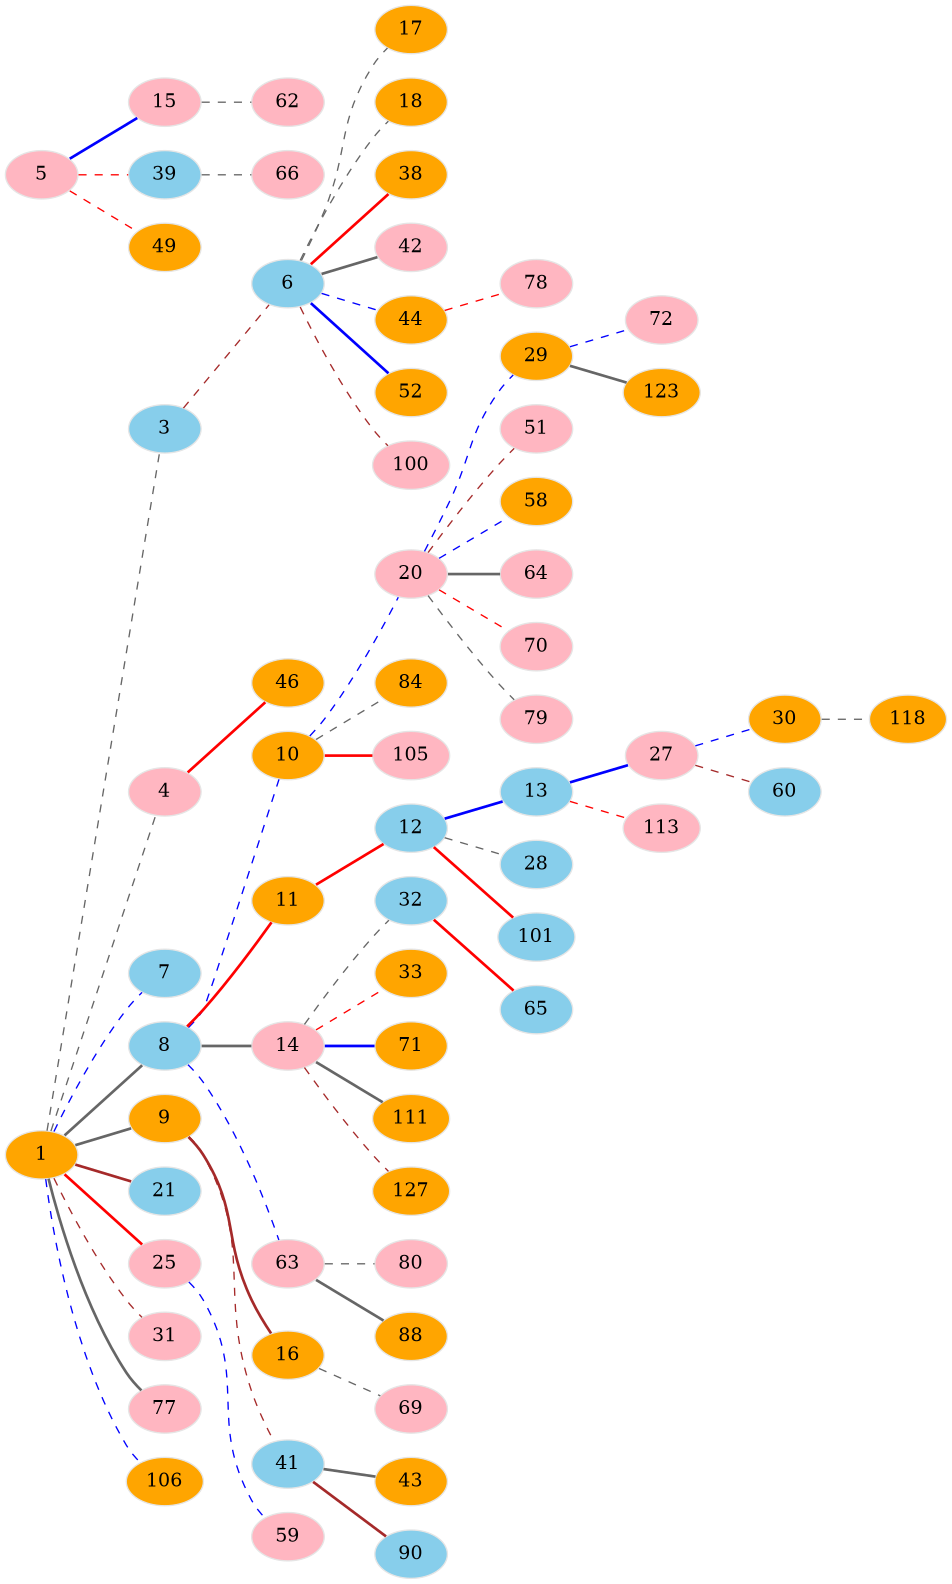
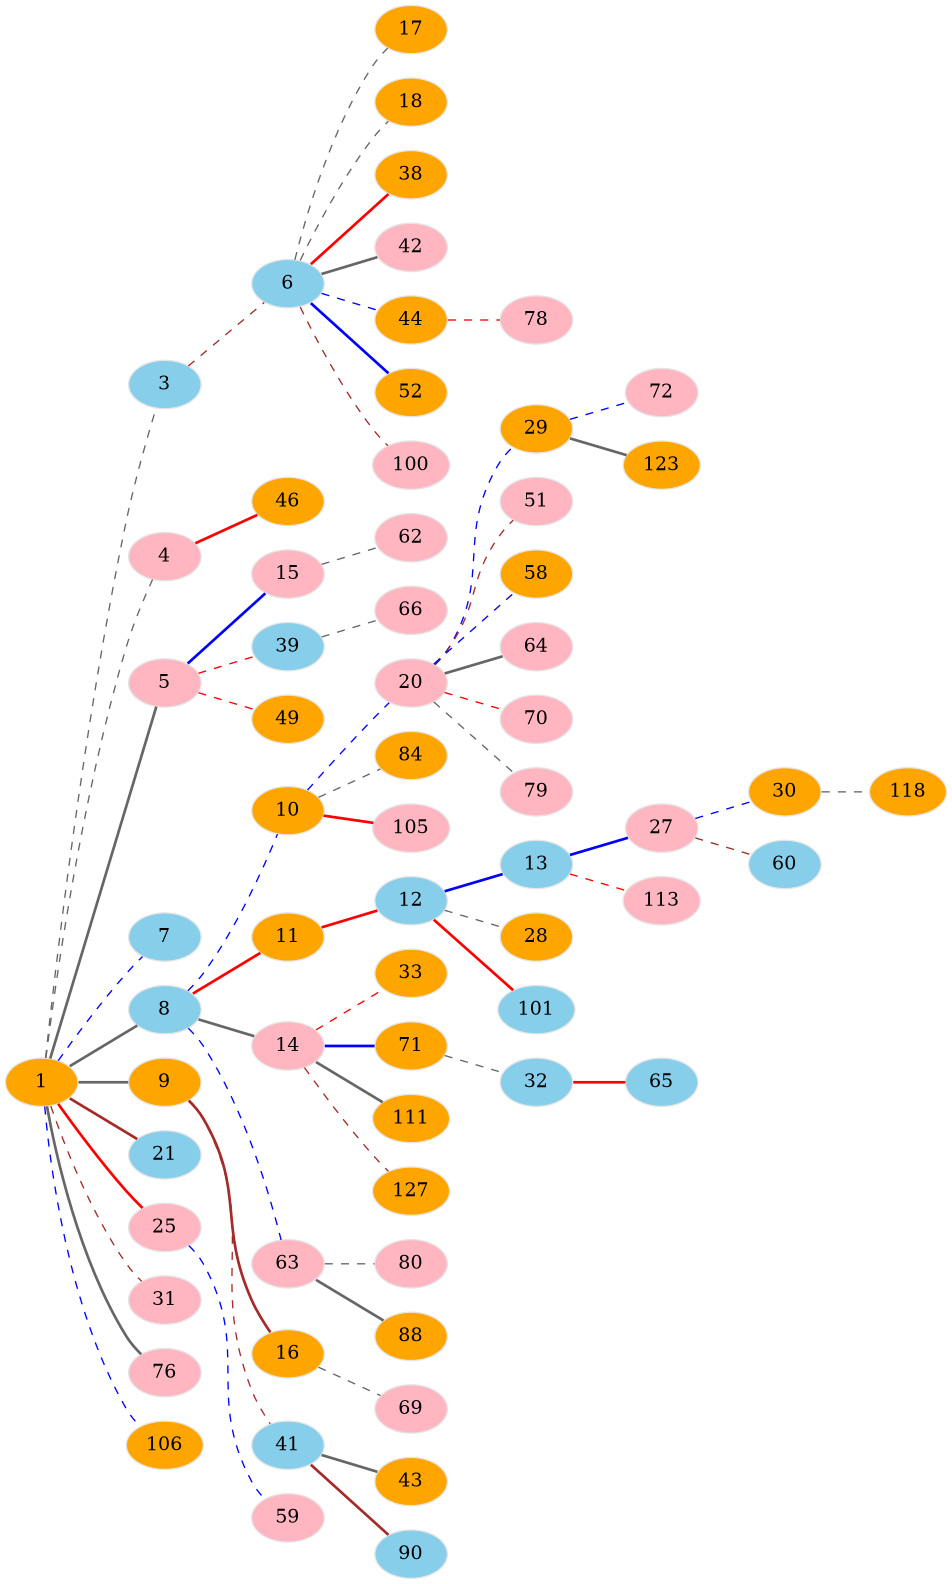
node "28": fillcolor skyblue -> orange
edge "5" -- "1": added
edge "32" -- "14": now "32" -- "71"
node "77": label "77" -> "76"
